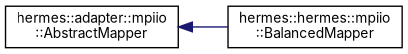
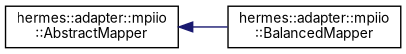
node "hermes::hermes::mpiio ::BalancedMapper": label "hermes::hermes::mpiio ::BalancedMapper" -> "hermes::adapter::mpiio ::BalancedMapper"
